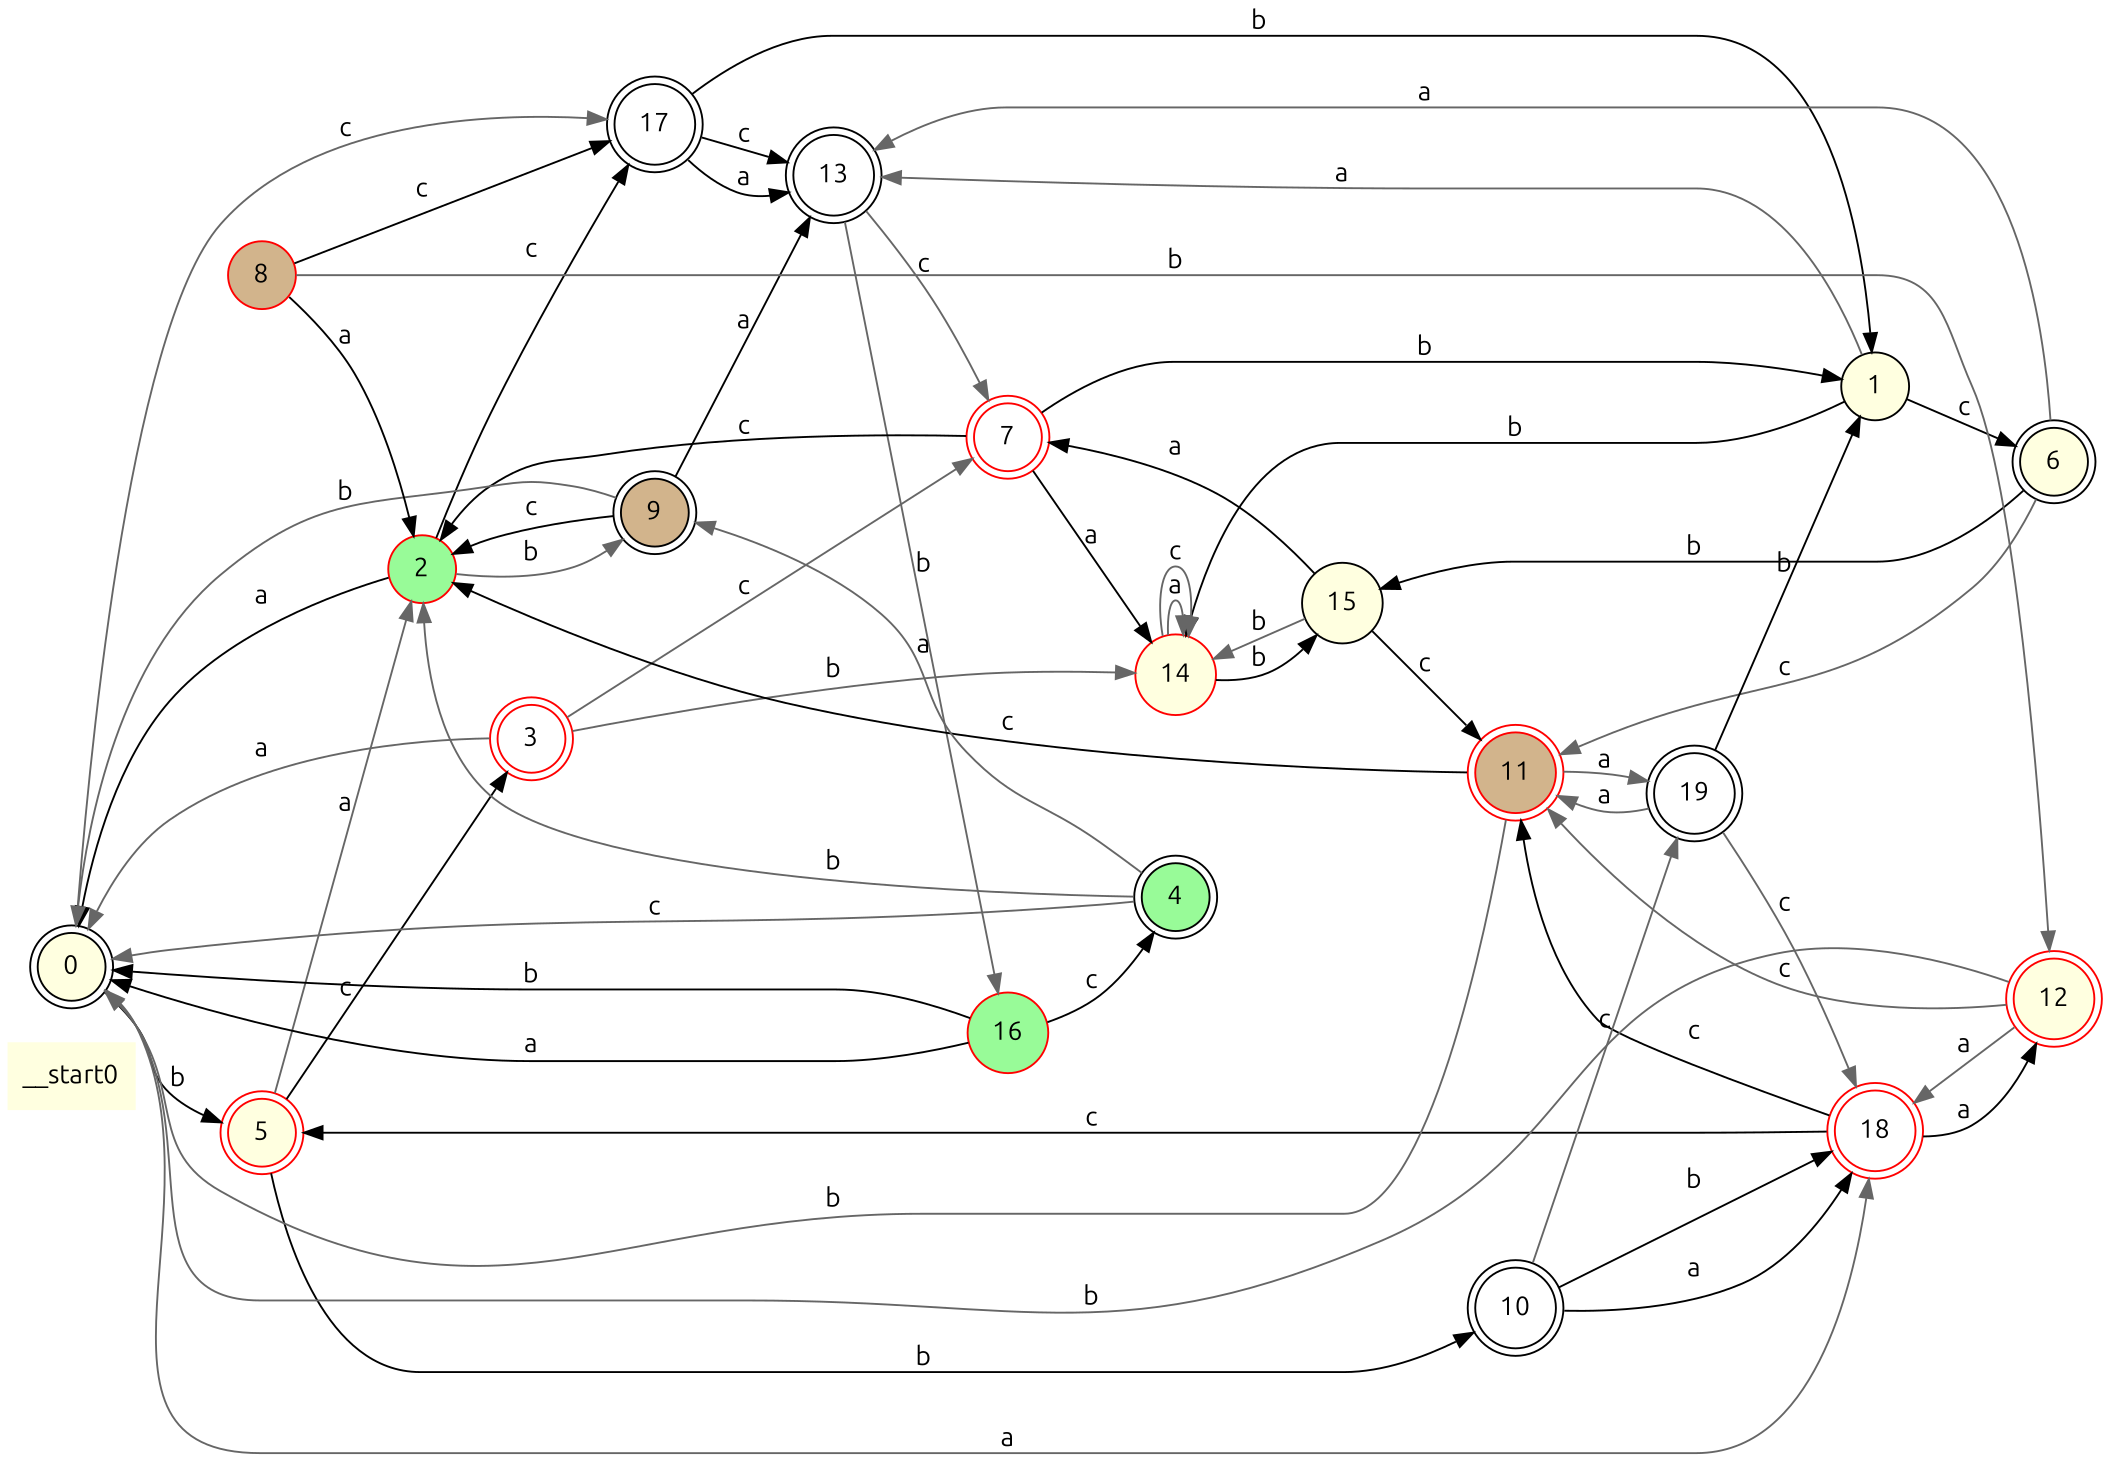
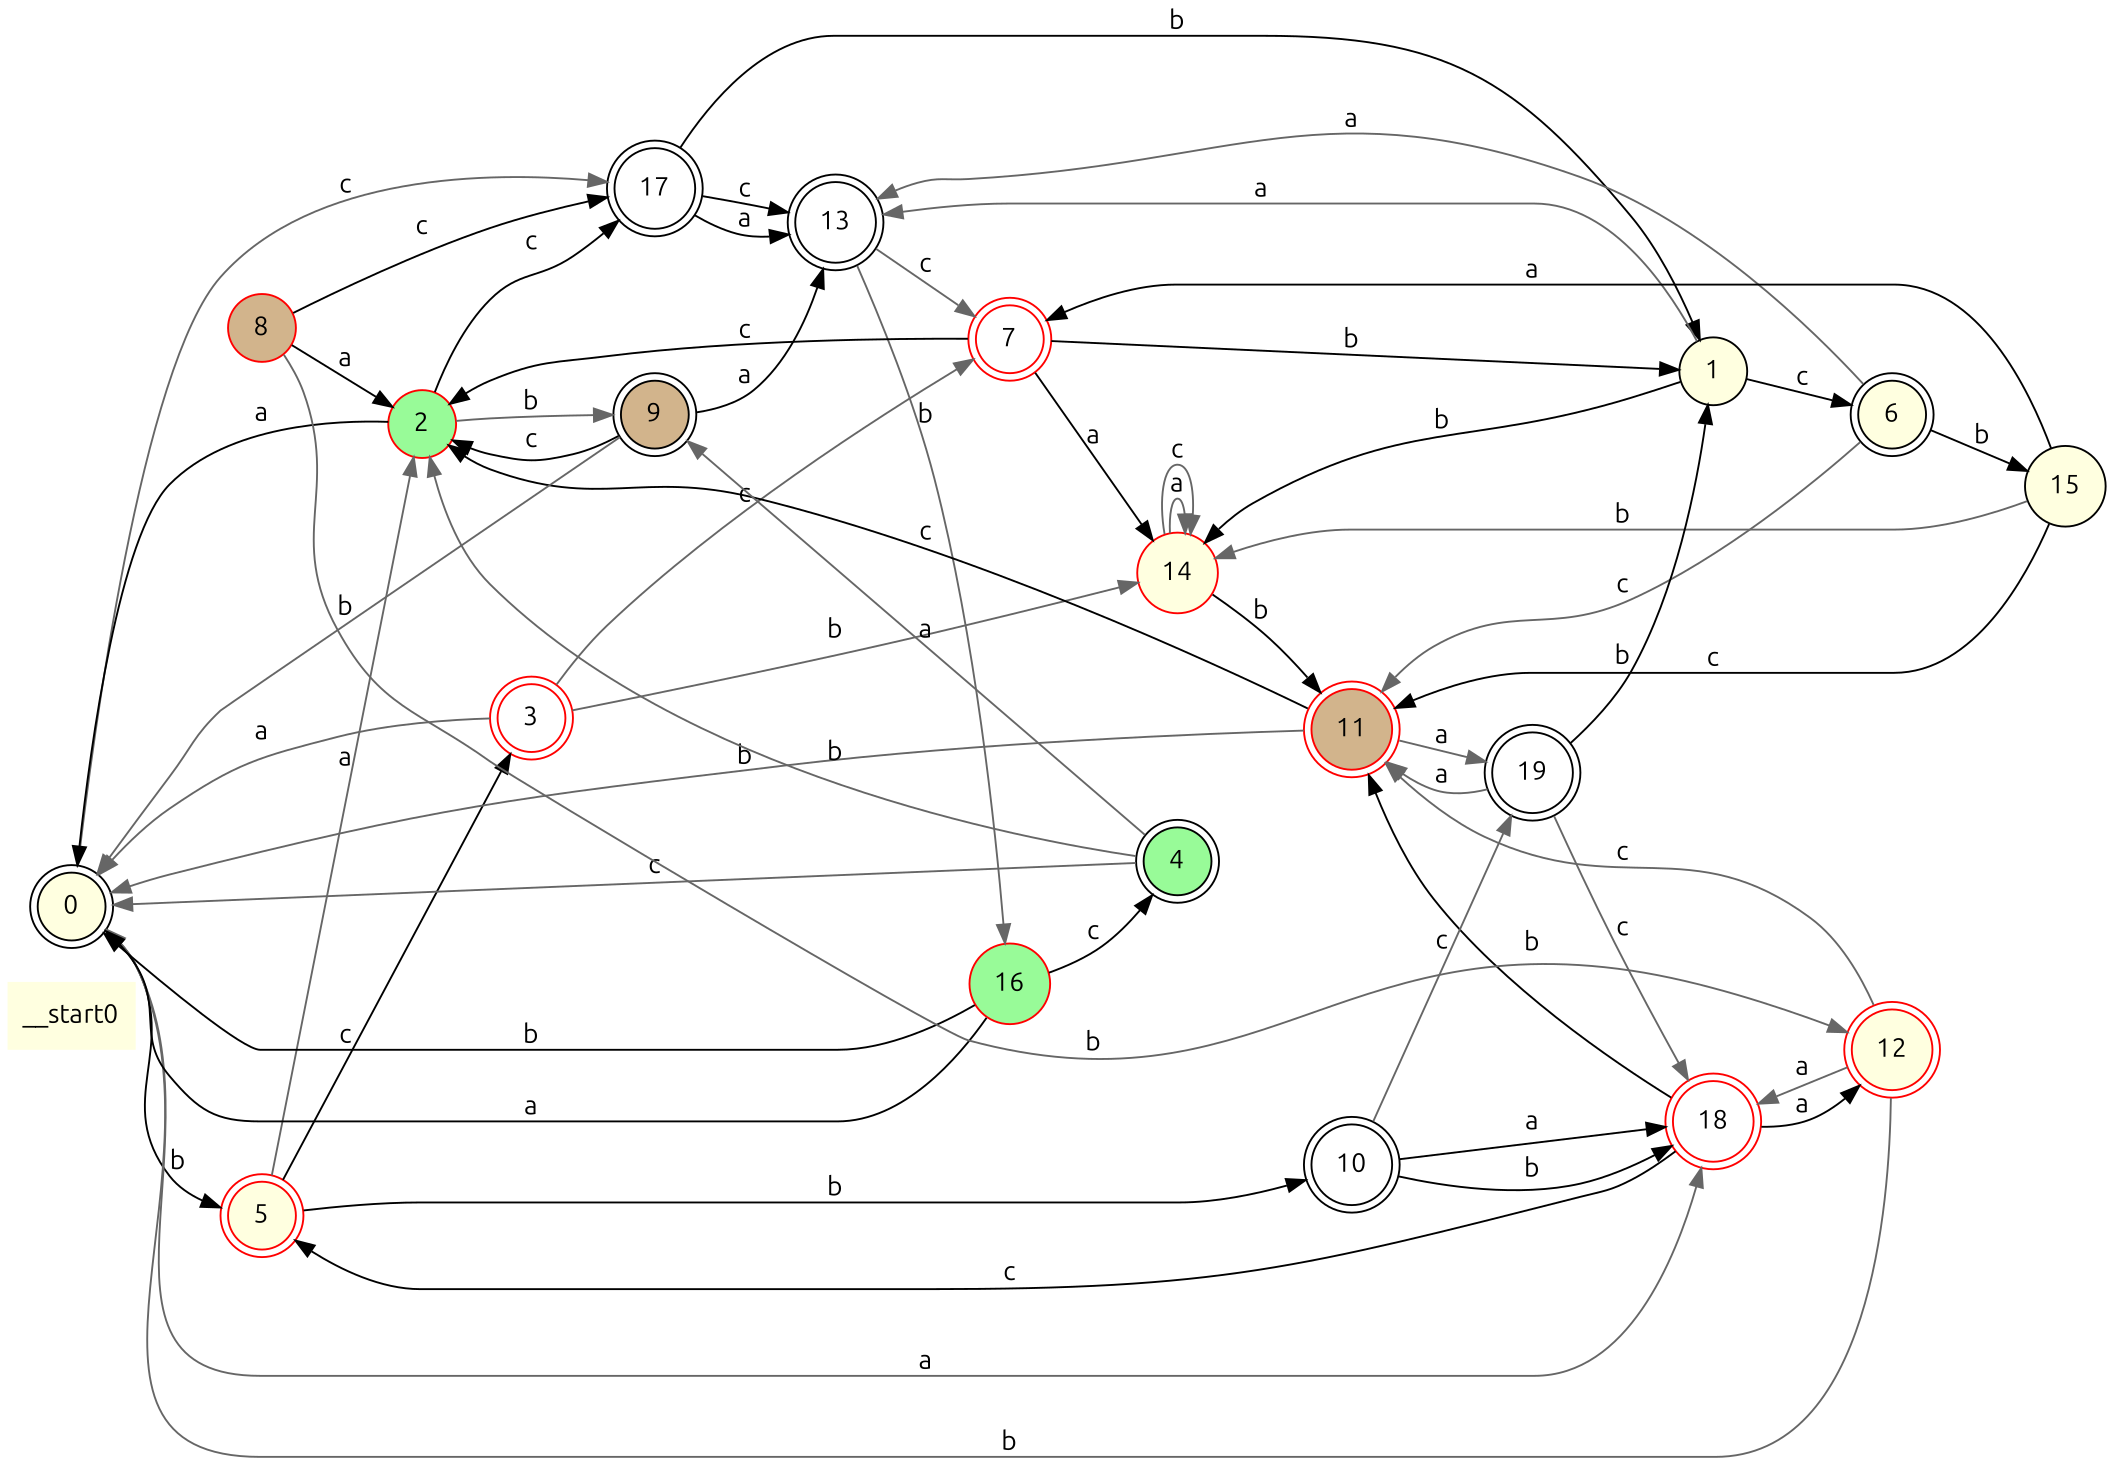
edge "14" -> "15": now "14" -> "11"
edge "18" -> "11": label "c" -> "b"
